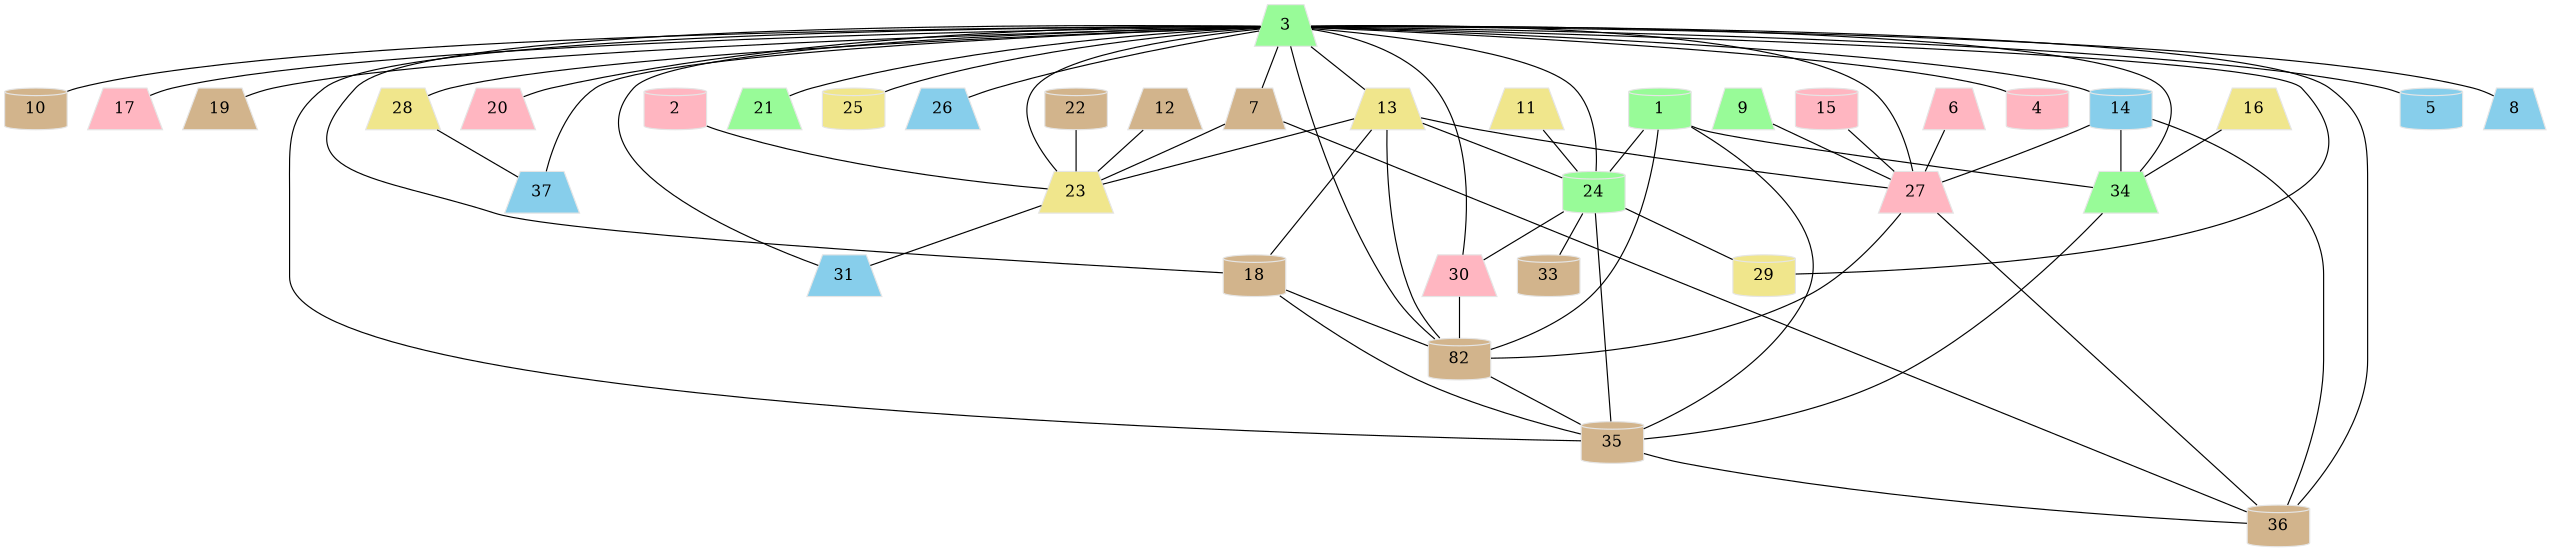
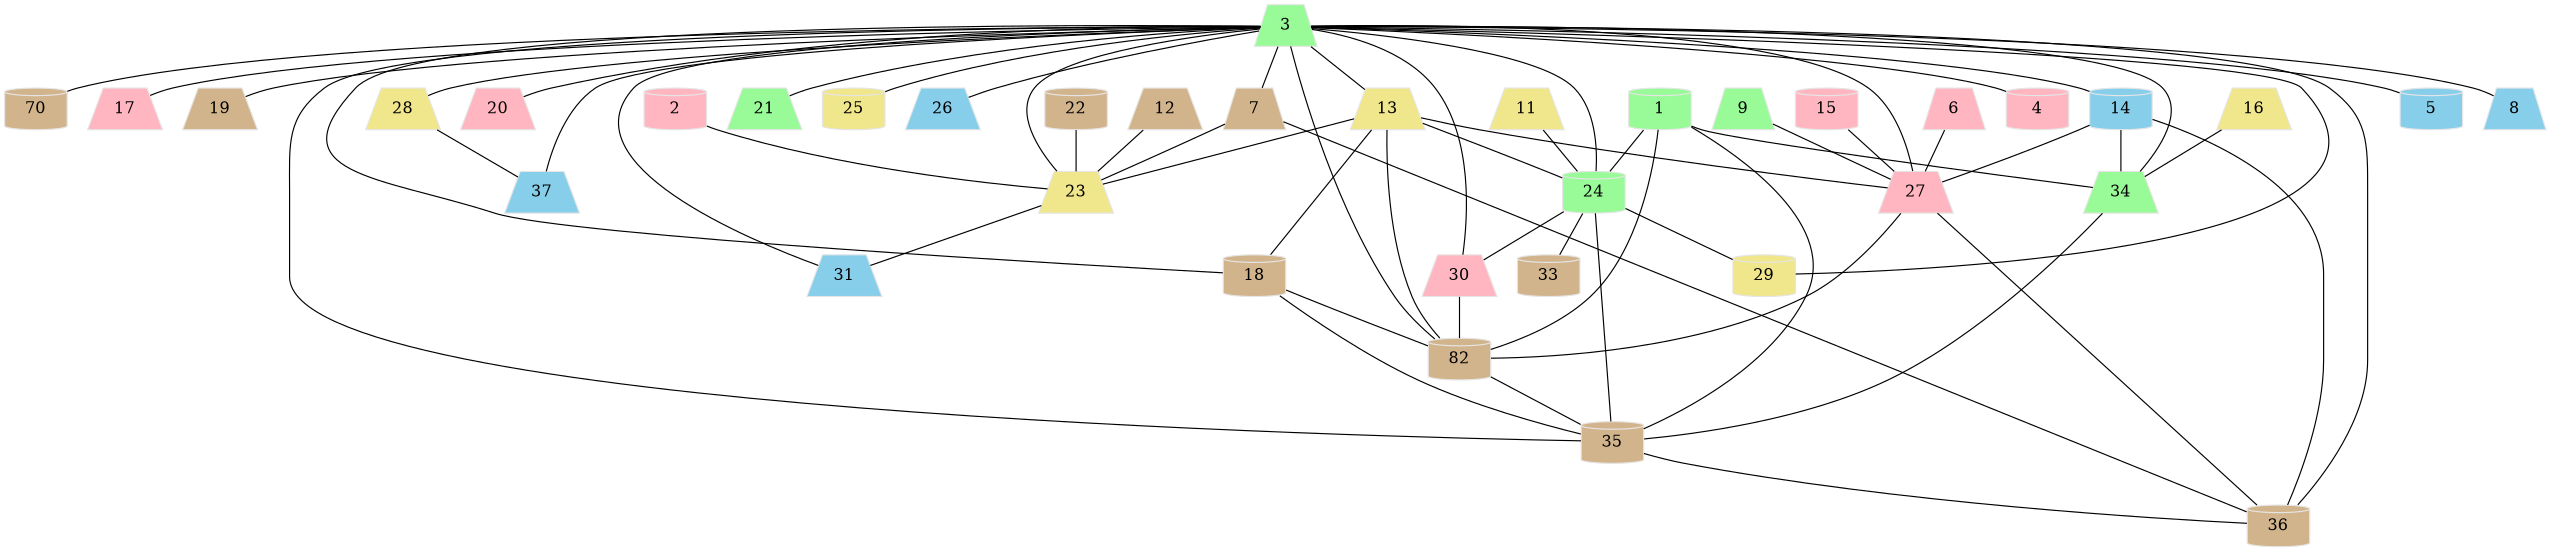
node "10": label "10" -> "70"
